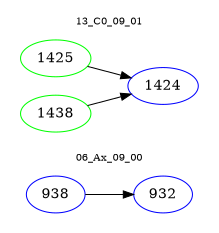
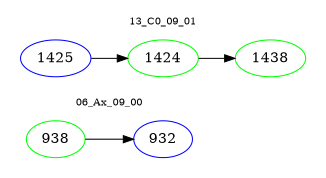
node "1425": color green -> blue
node "1424": color blue -> green
edge "1438" -> "1424": reversed
node "938": color blue -> green
